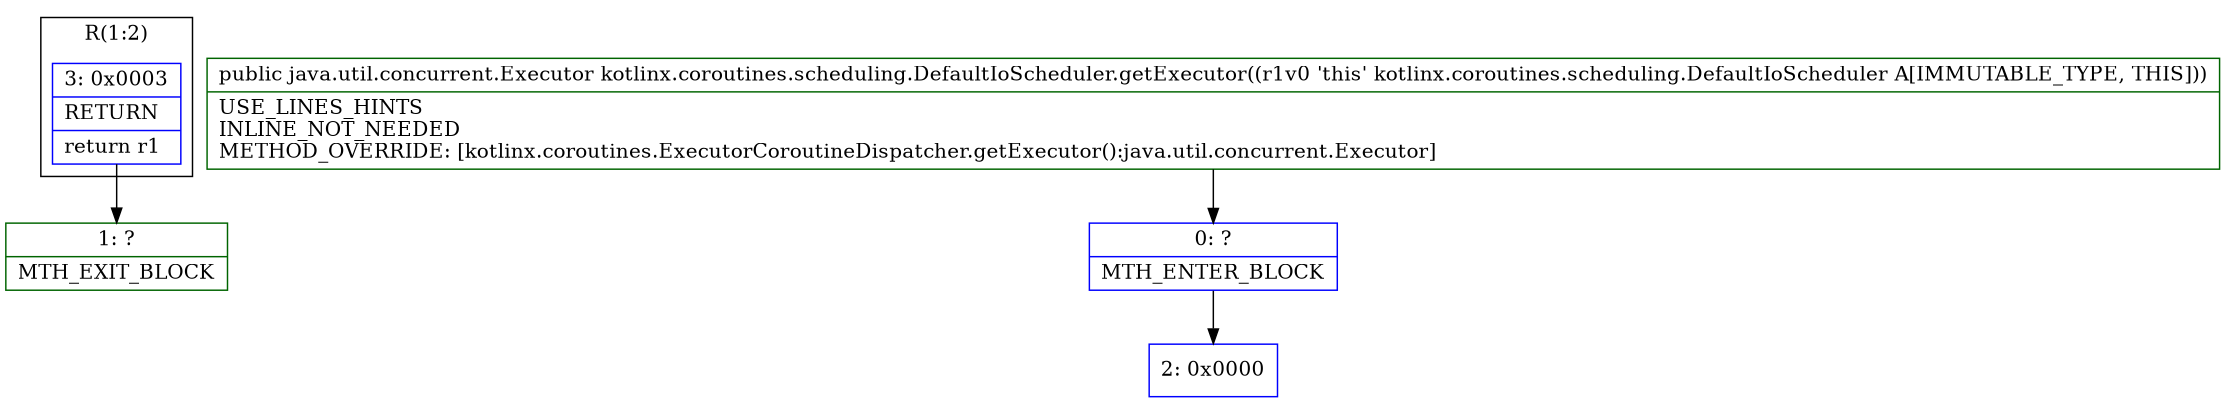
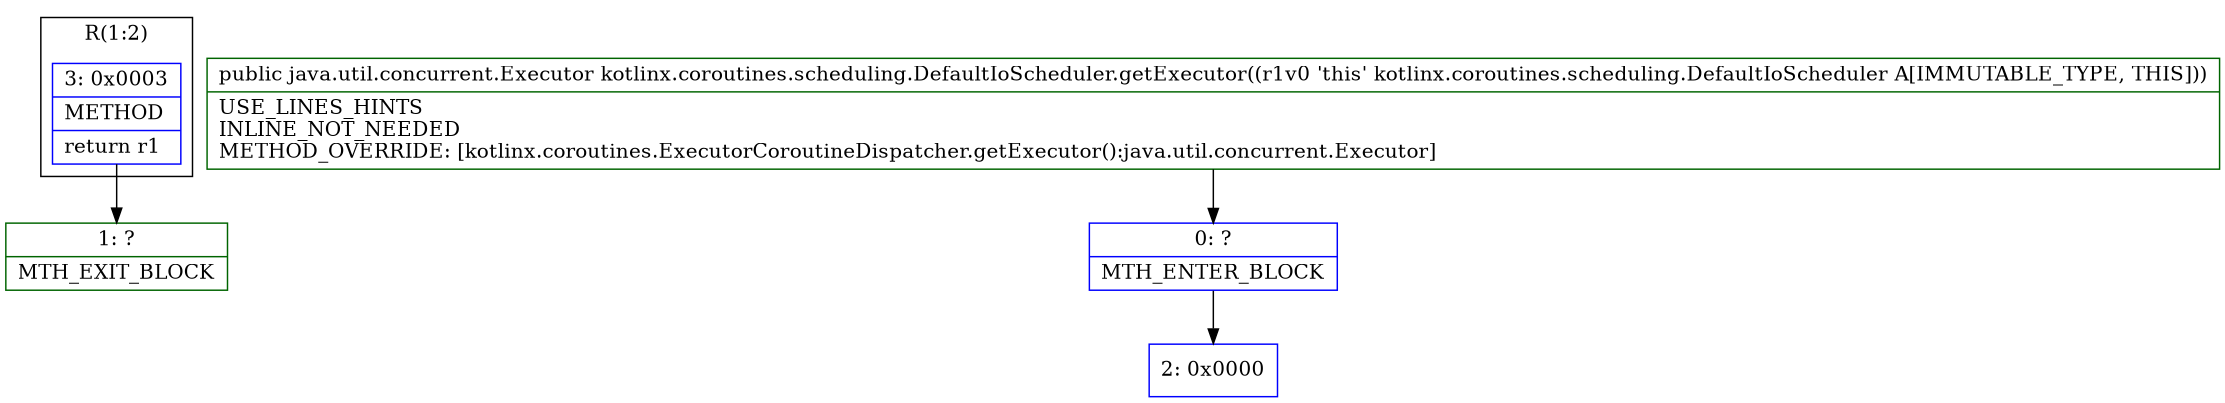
node "3: 0x0003": text "RETURN" -> "METHOD"
